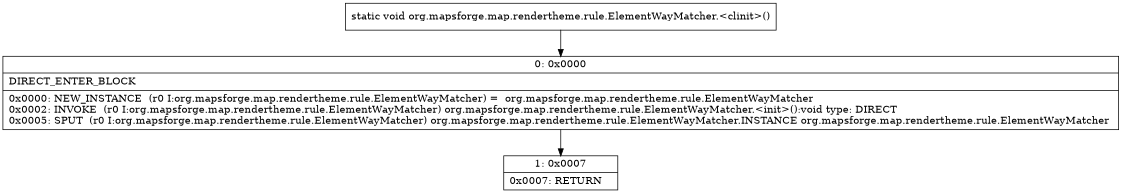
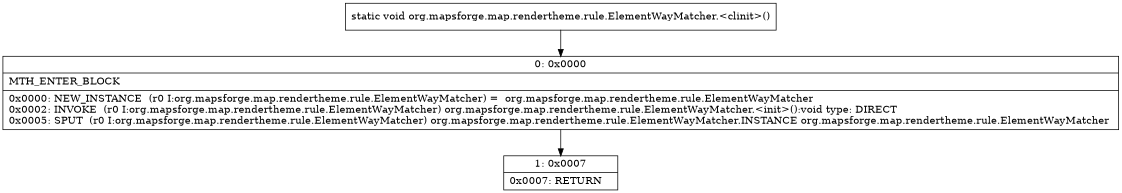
node "0: 0x0000": text "DIRECT_ENTER_BLOCK" -> "MTH_ENTER_BLOCK"
